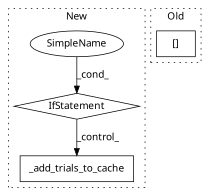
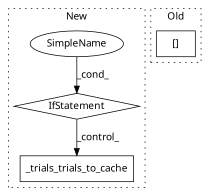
node "_add_trials_to_cache": label "_add_trials_to_cache" -> "_trials_trials_to_cache"
